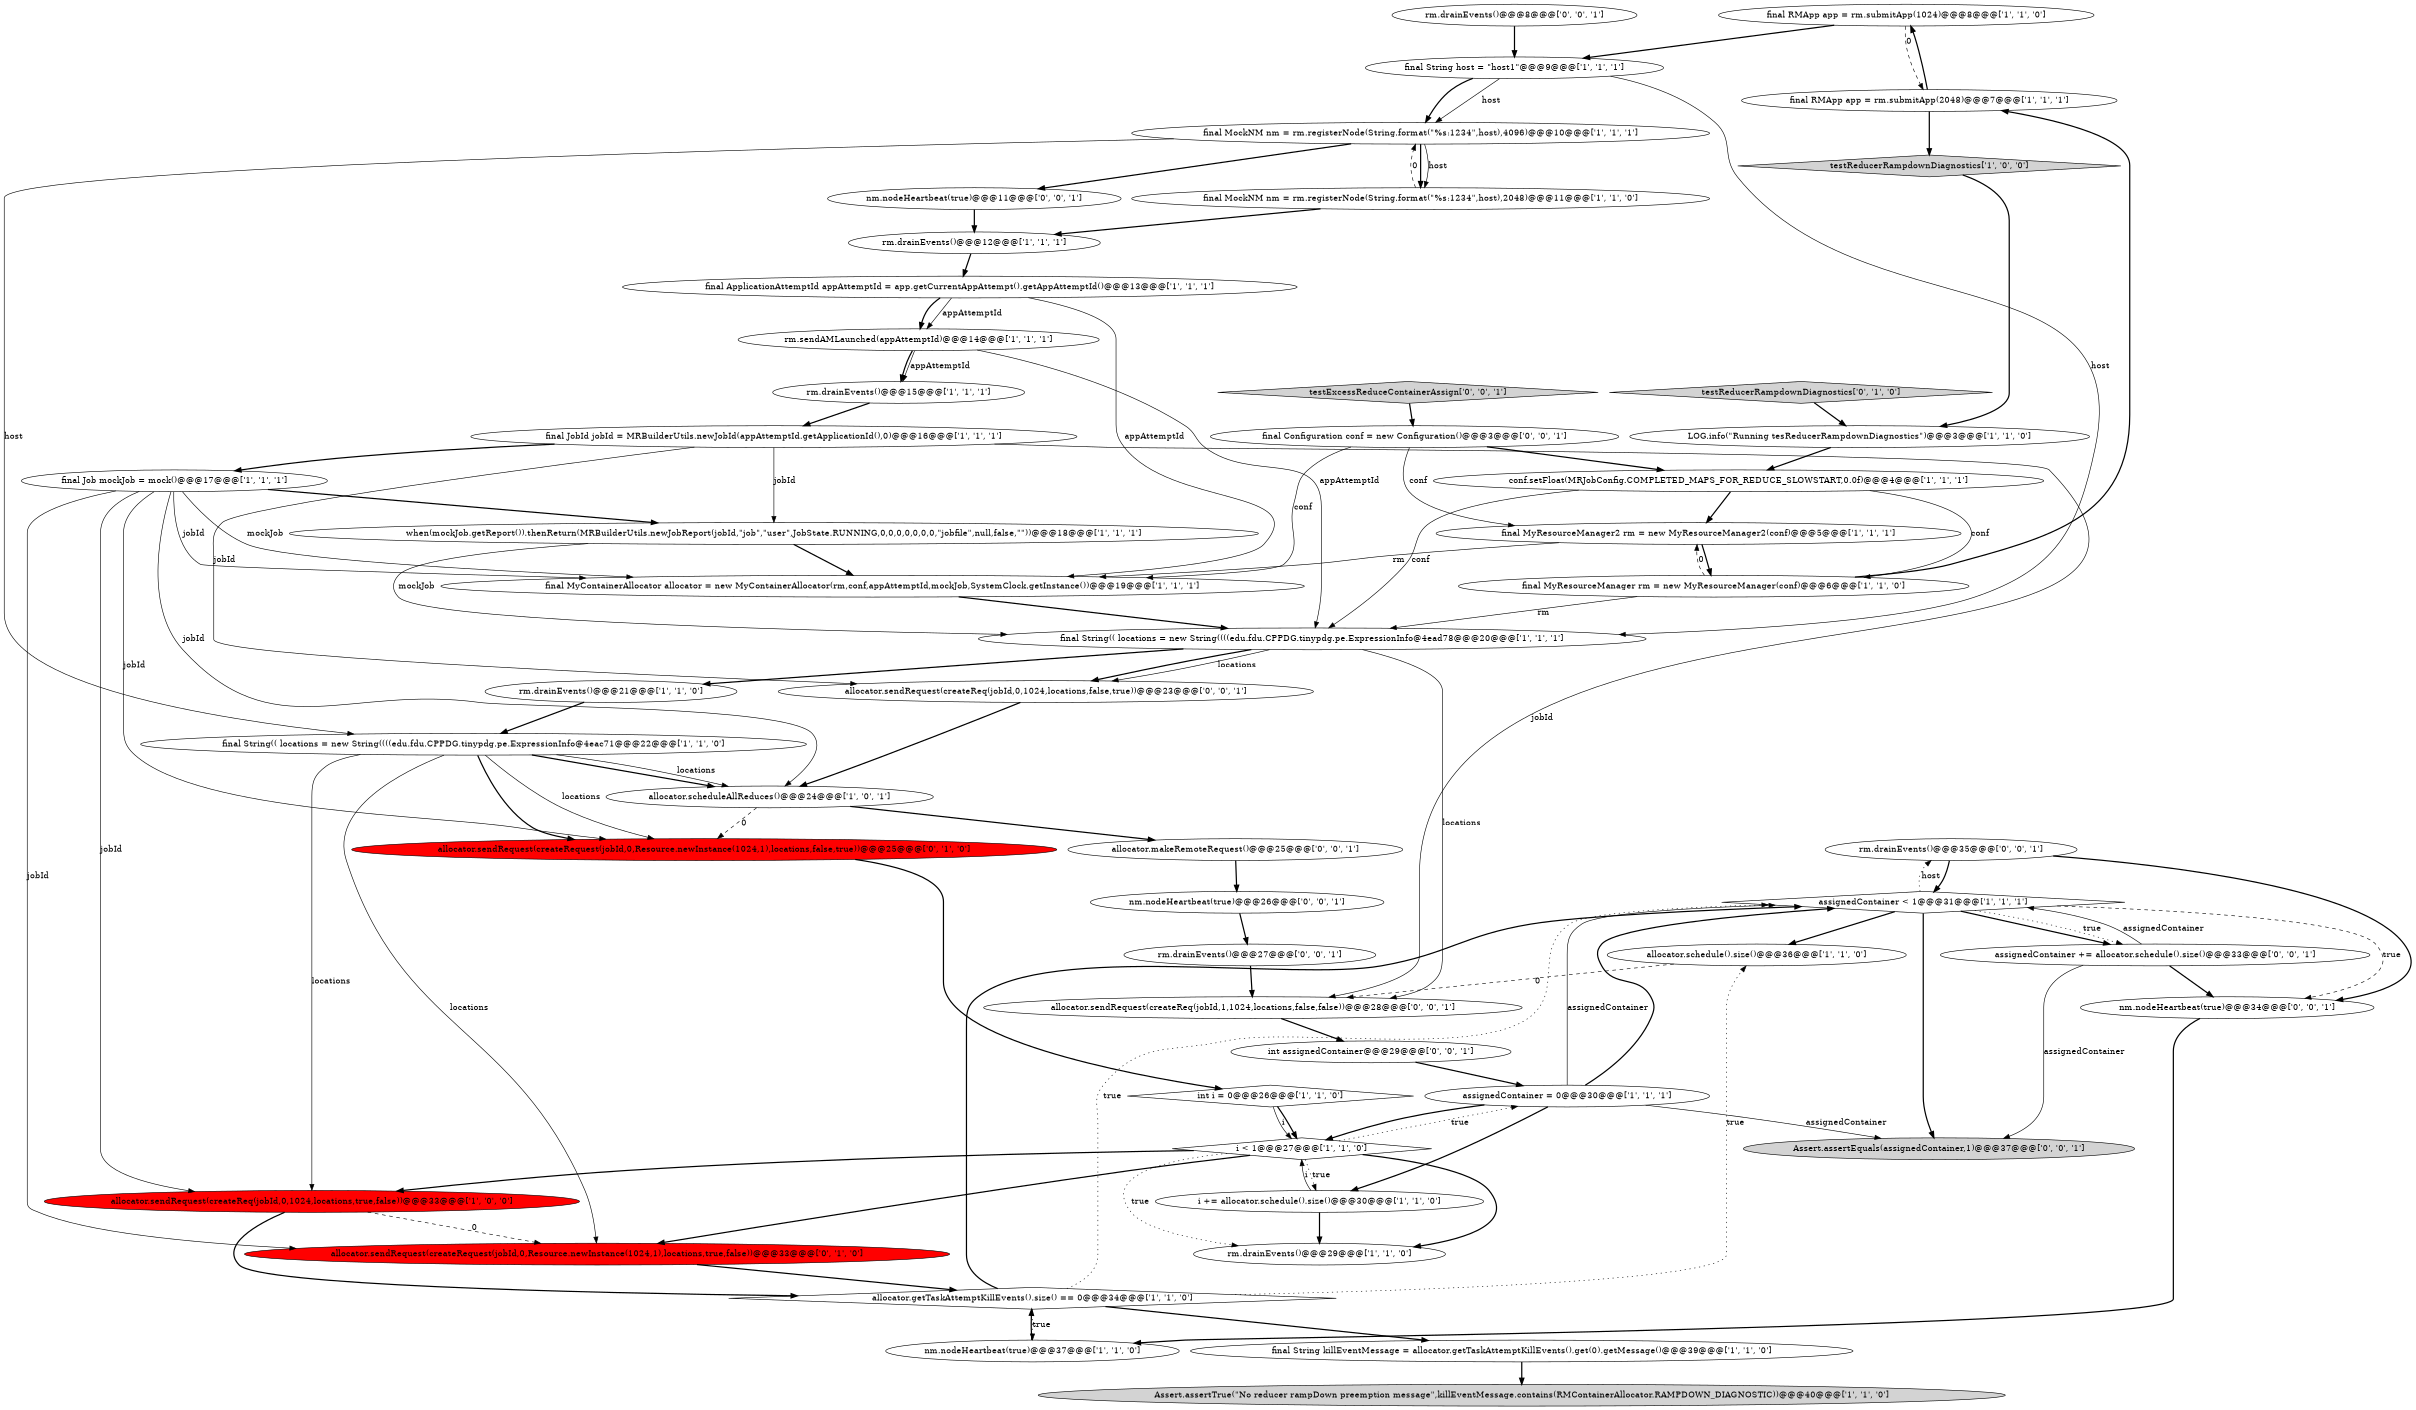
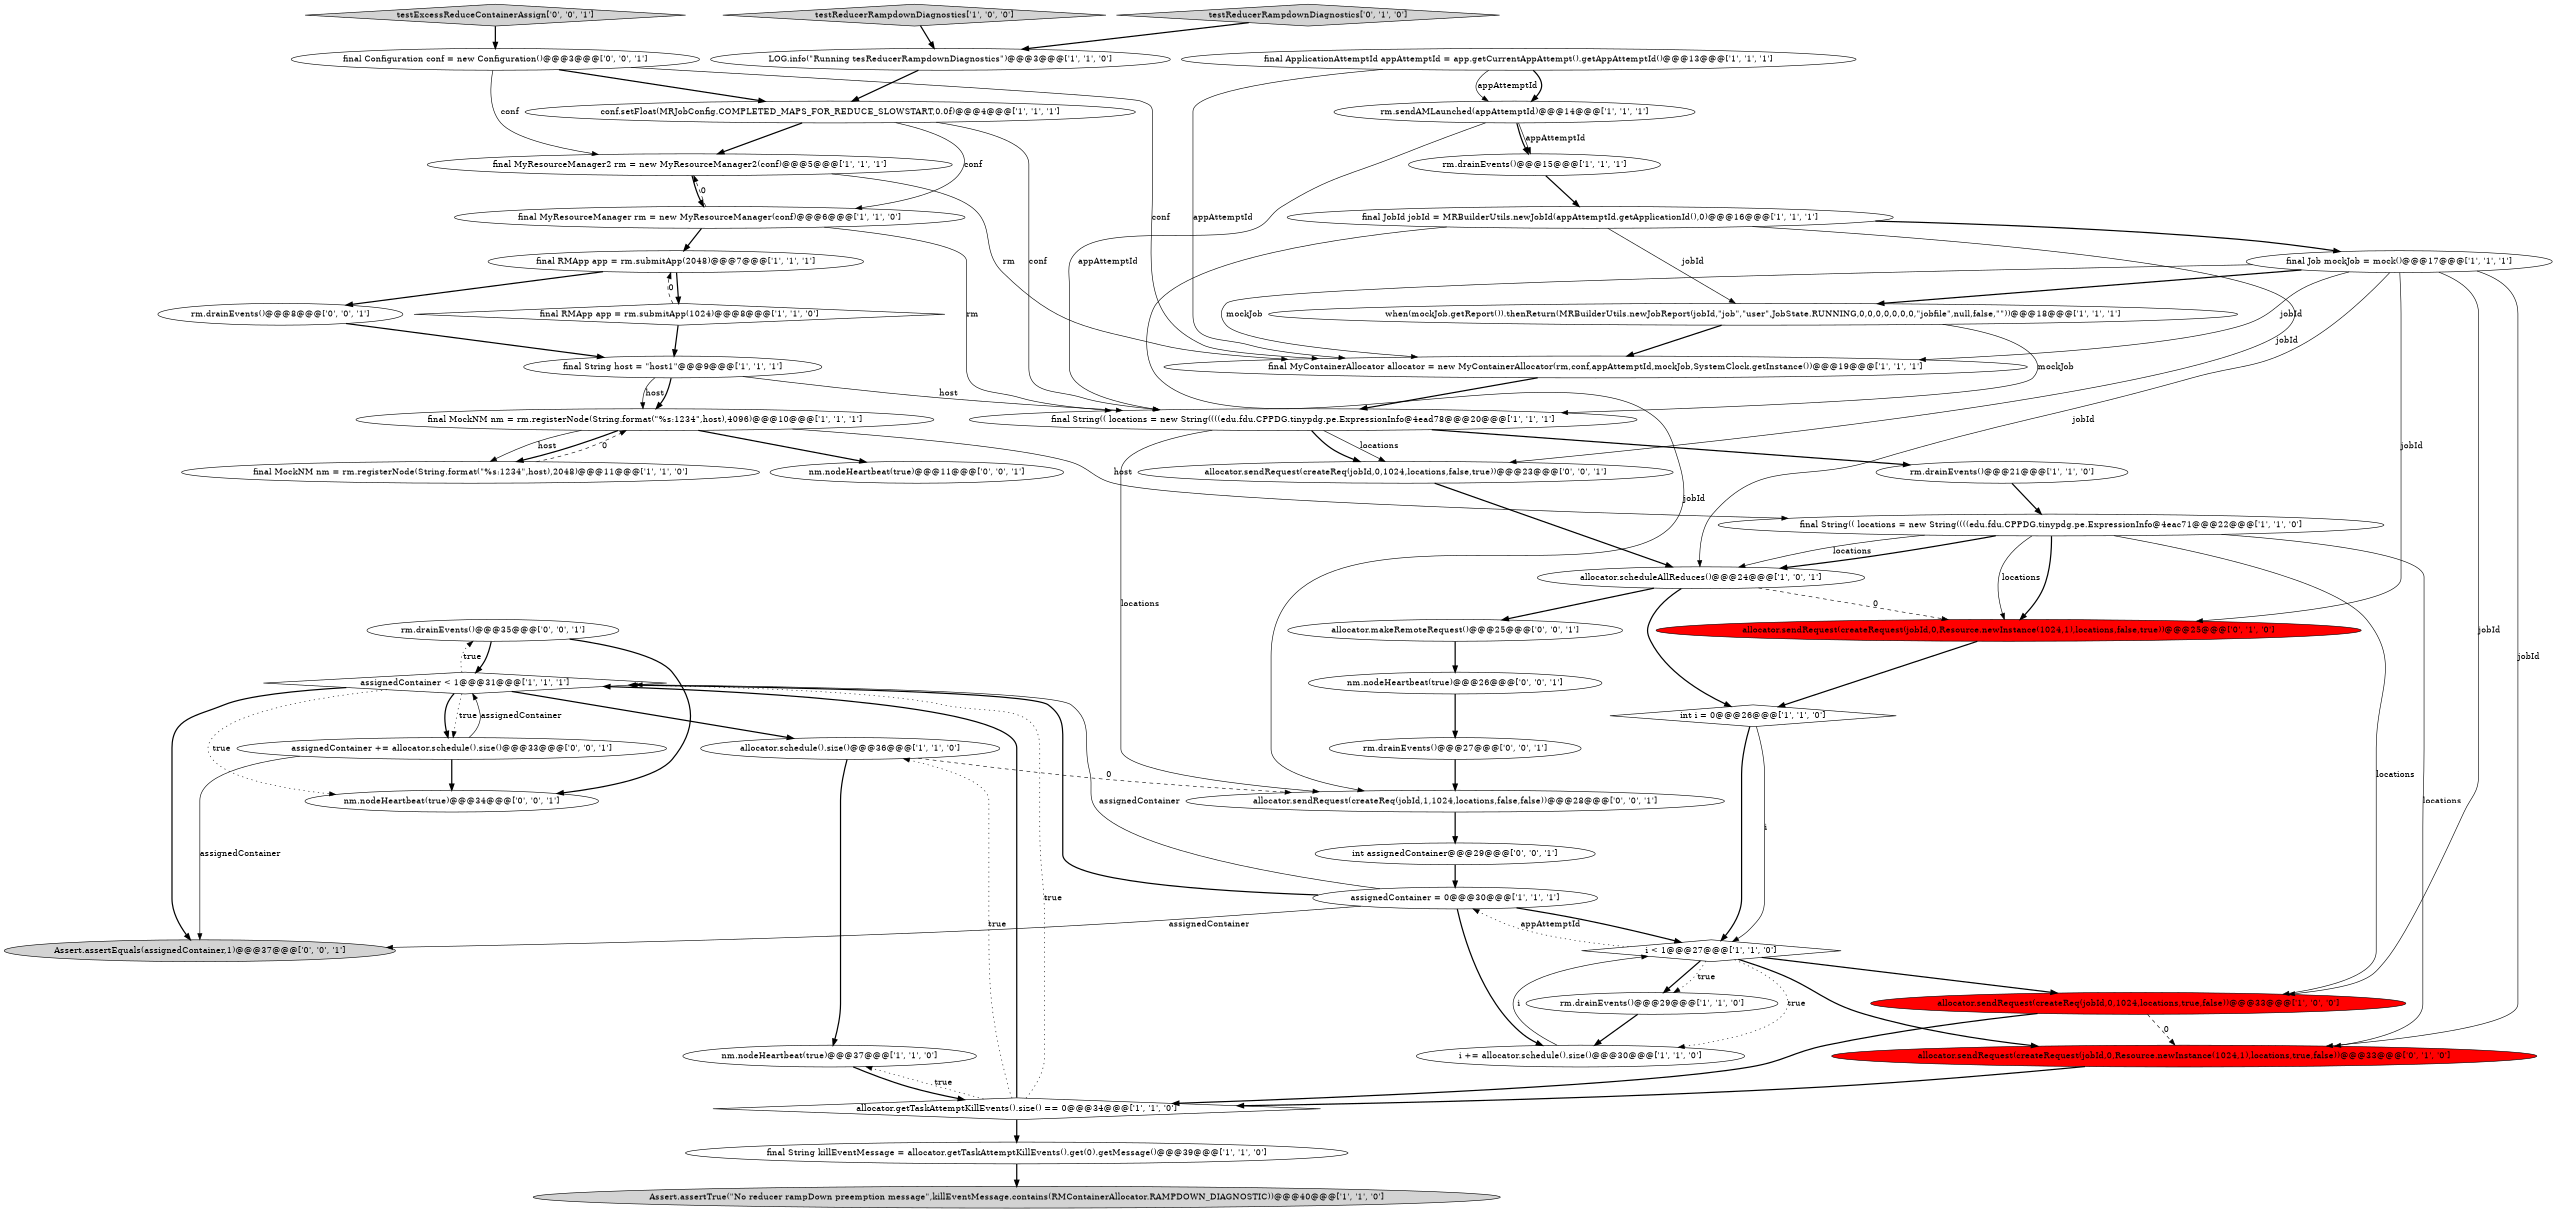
node "final RMApp app = rm.submitApp(1024)@@@8@@@['1', '1', '0']": shape ellipse -> diamond
edge "final RMApp app = rm.submitApp(2048)@@@7@@@['1', '1', '1']" -> "testReducerRampdownDiagnostics['1', '0', '0']": now "final RMApp app = rm.submitApp(2048)@@@7@@@['1', '1', '1']" -> "rm.drainEvents()@@@8@@@['0', '0', '1']"
node "rm.drainEvents()@@@12@@@['1', '1', '1']": removed
edge "allocator.scheduleAllReduces()@@@24@@@['1', '0', '1']" -> "int i = 0@@@26@@@['1', '1', '0']": added
edge "assignedContainer < 1@@@31@@@['1', '1', '1']" -> "rm.drainEvents()@@@35@@@['0', '0', '1']": label "host" -> "true"
edge "assignedContainer < 1@@@31@@@['1', '1', '1']" -> "nm.nodeHeartbeat(true)@@@34@@@['0', '0', '1']": style dashed -> dotted
edge "i < 1@@@27@@@['1', '1', '0']" -> "assignedContainer = 0@@@30@@@['1', '1', '1']": label "true" -> "appAttemptId"
edge "i += allocator.schedule().size()@@@30@@@['1', '1', '0']" -> "rm.drainEvents()@@@29@@@['1', '1', '0']": reversed
edge "nm.nodeHeartbeat(true)@@@34@@@['0', '0', '1']" -> "nm.nodeHeartbeat(true)@@@37@@@['1', '1', '0']": now "allocator.schedule().size()@@@36@@@['1', '1', '0']" -> "nm.nodeHeartbeat(true)@@@37@@@['1', '1', '0']"
